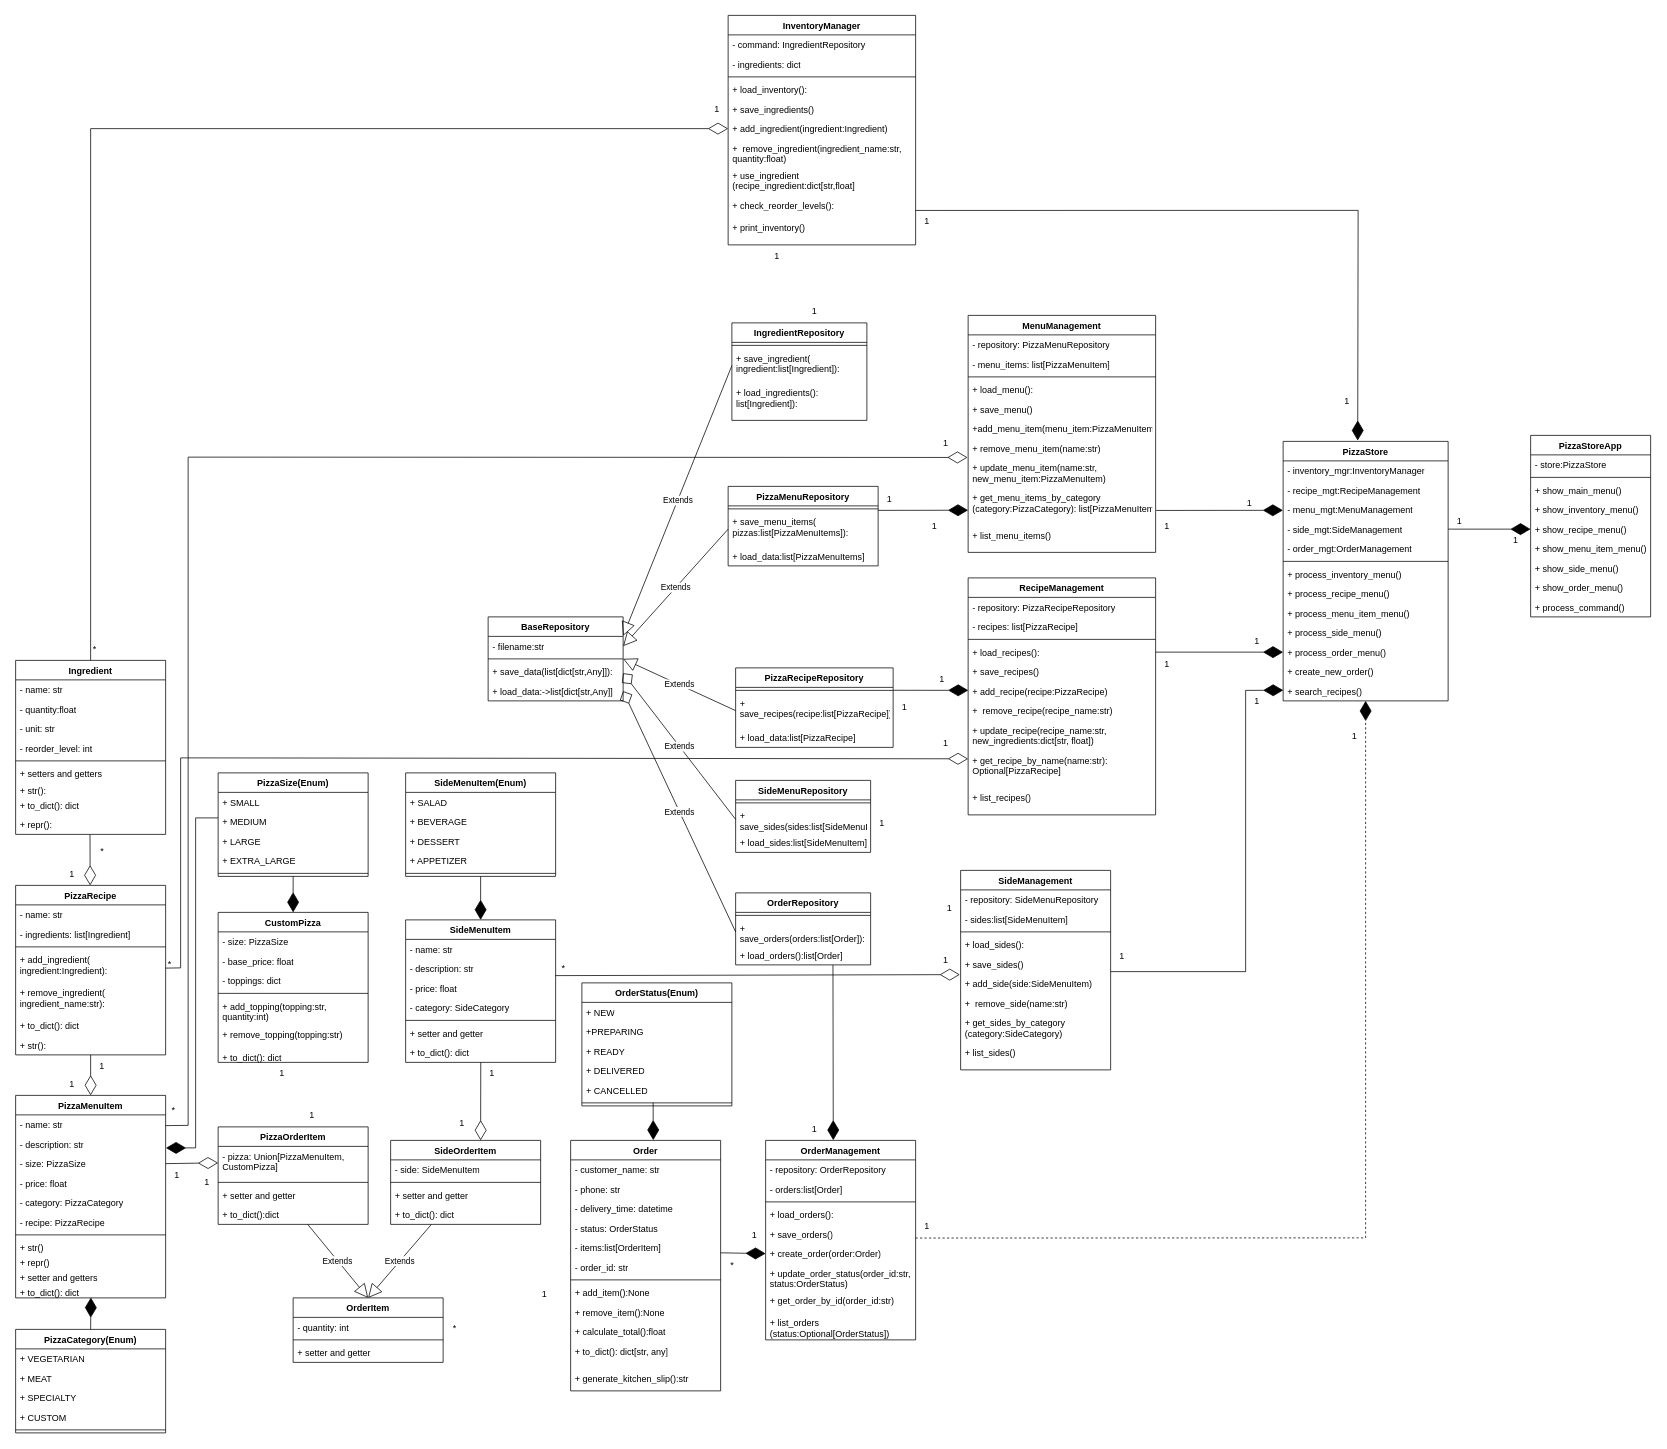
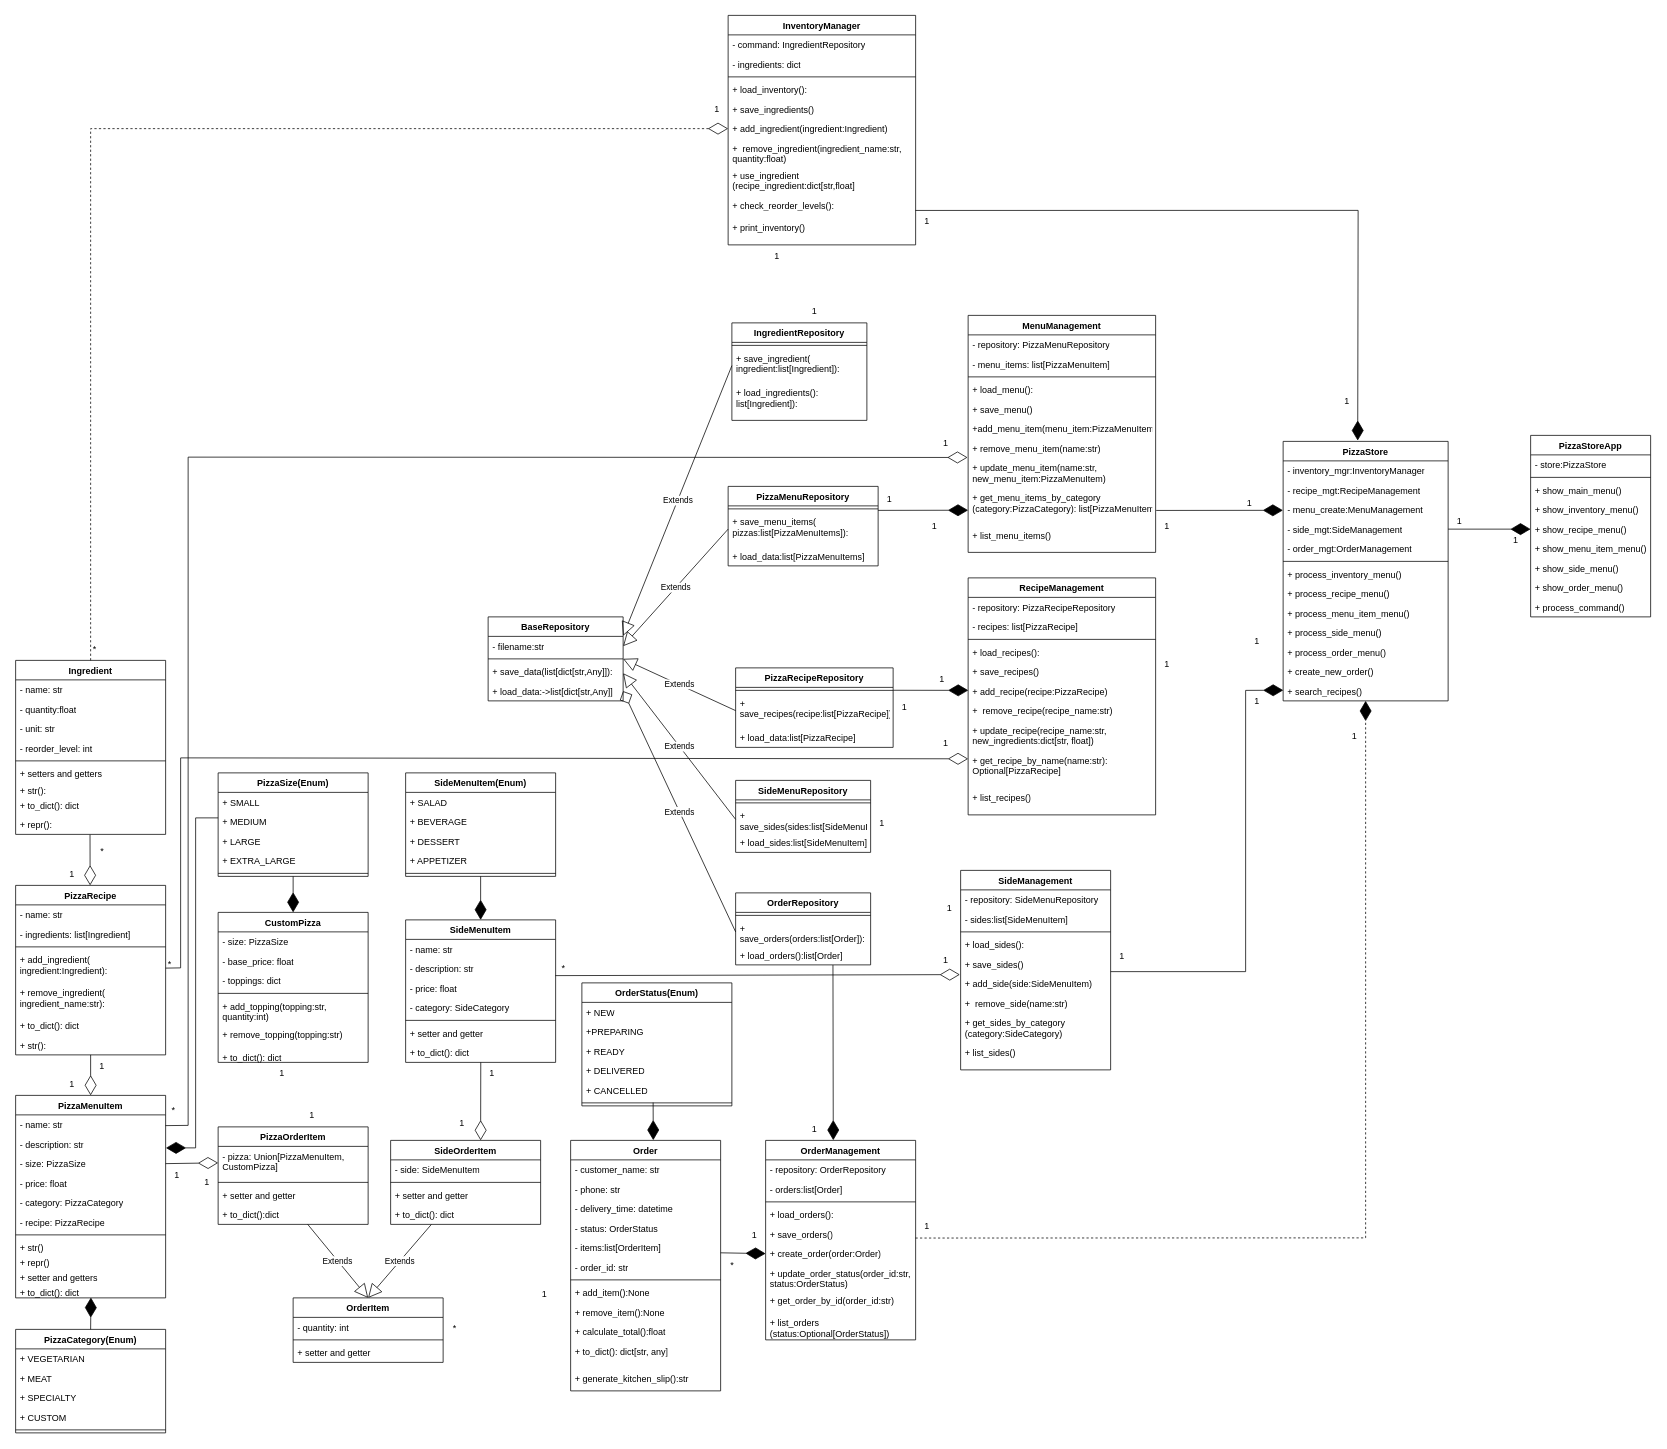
edge "Ingredient" -> "+ add_ingredient(ingredient:Ingredient)": style solid -> dashed
node "- menu_mgt:MenuManagement": label "- menu_mgt:MenuManagement" -> "- menu_create:MenuManagement"
edge "+ load_recipes():" -> "+ process_order_menu()": removed
edge "+ save_sides(sides:list[SideMenuItem]):" -> "+ save_data(list[dict[str,Any]]):": arrowhead diamond -> block
